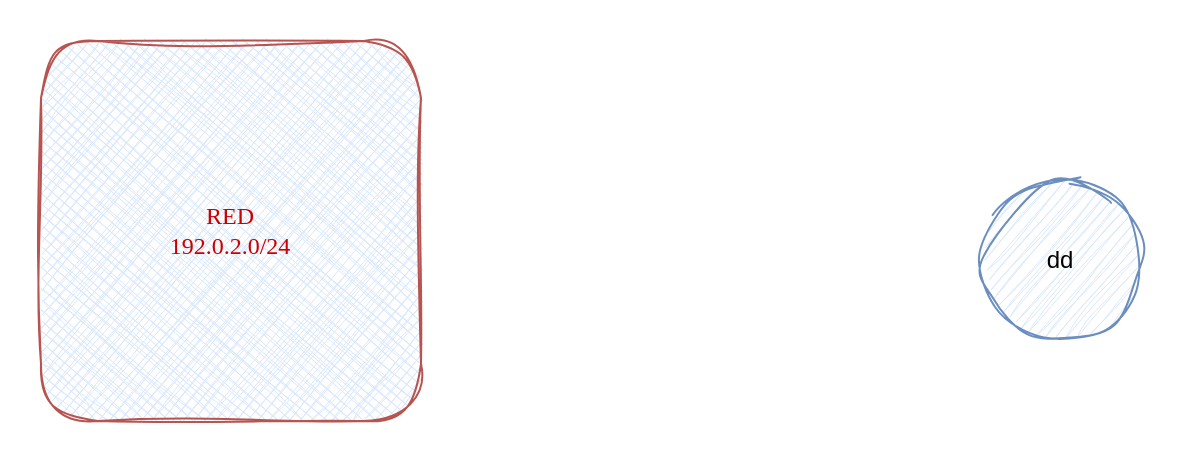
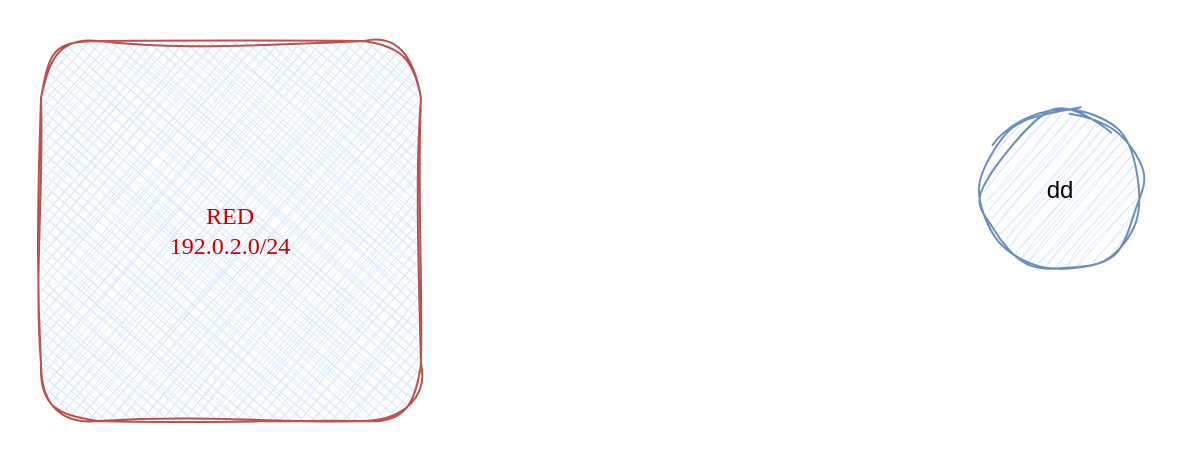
node "dd": moved (1061, 261) -> (1061, 191)
